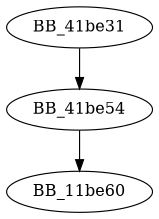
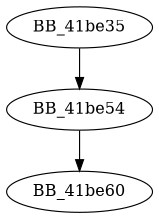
node "BB_41be31": label "BB_41be31" -> "BB_41be35"
node "BB_11be60": label "BB_11be60" -> "BB_41be60"
